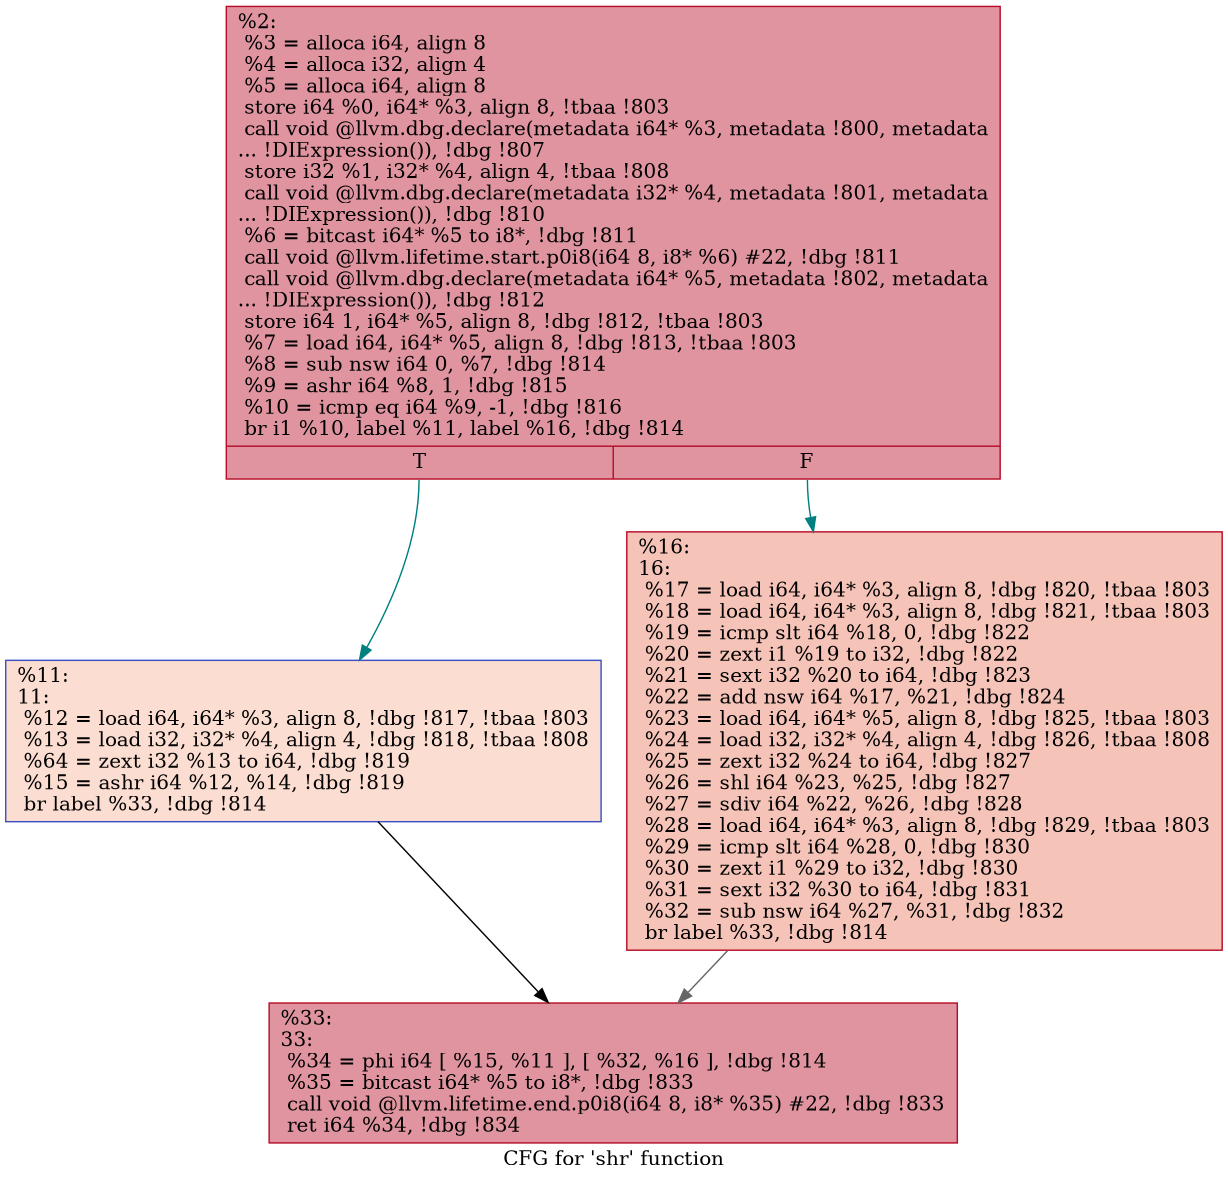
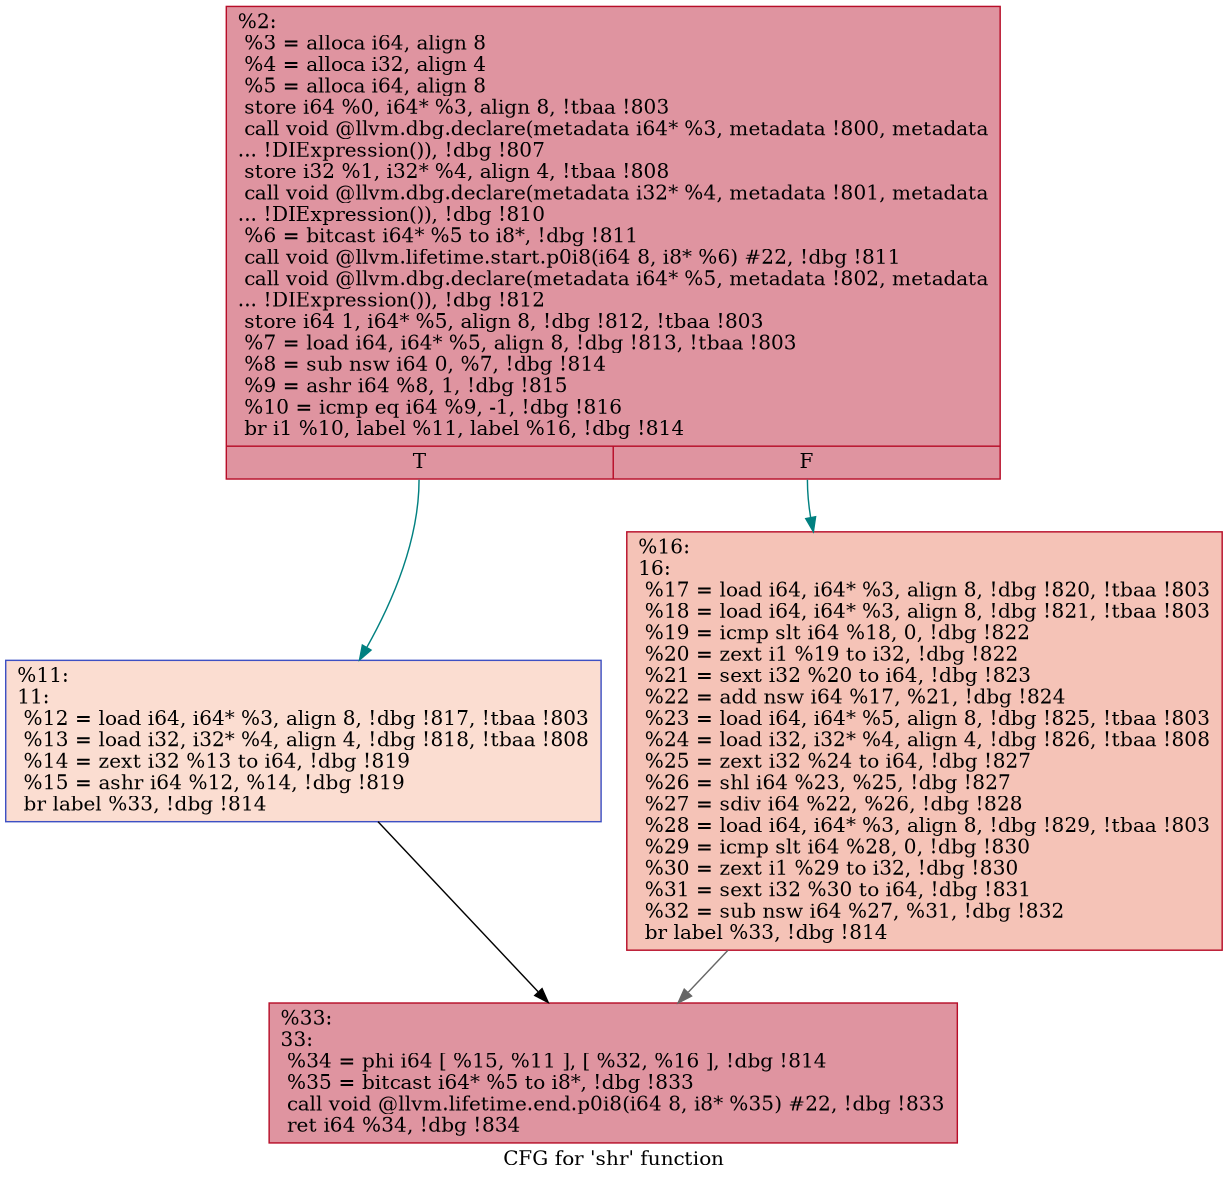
node "%11:": text "%64 = zext i32 %13 to i64, !dbg !819" -> "%14 = zext i32 %13 to i64, !dbg !819"
